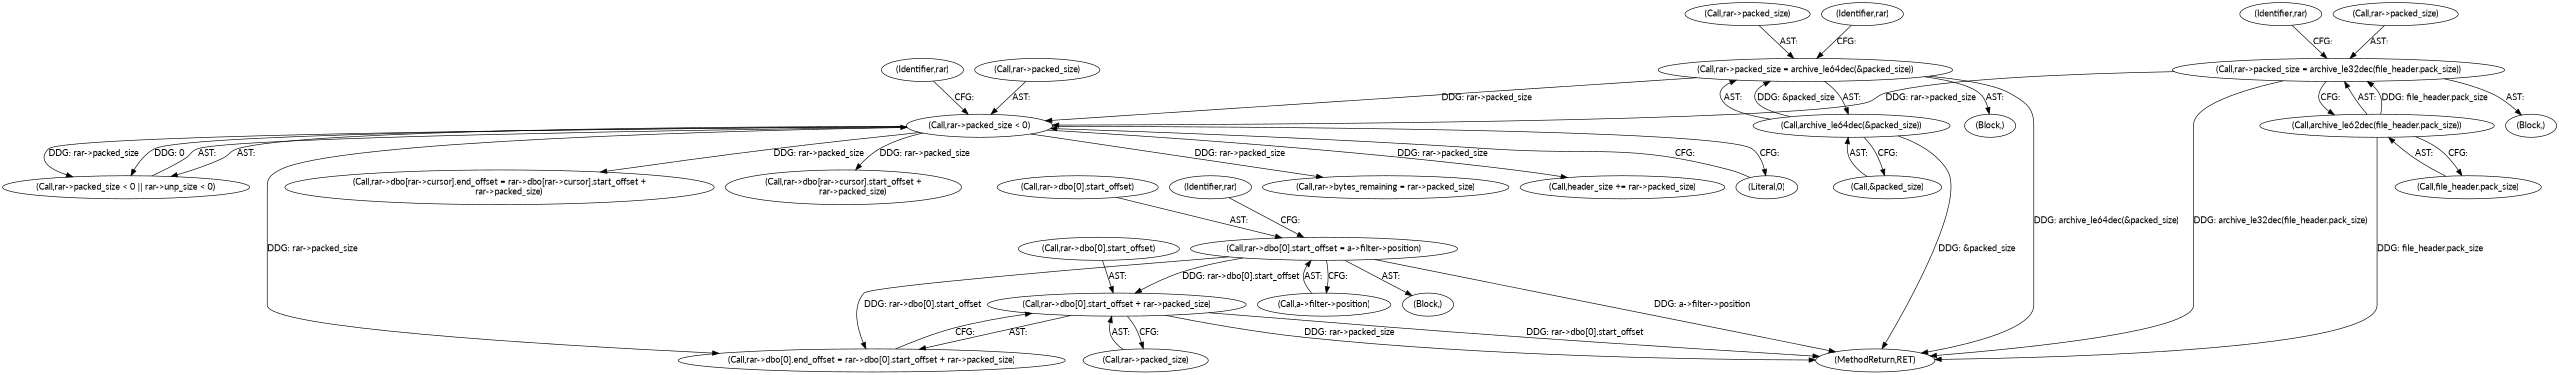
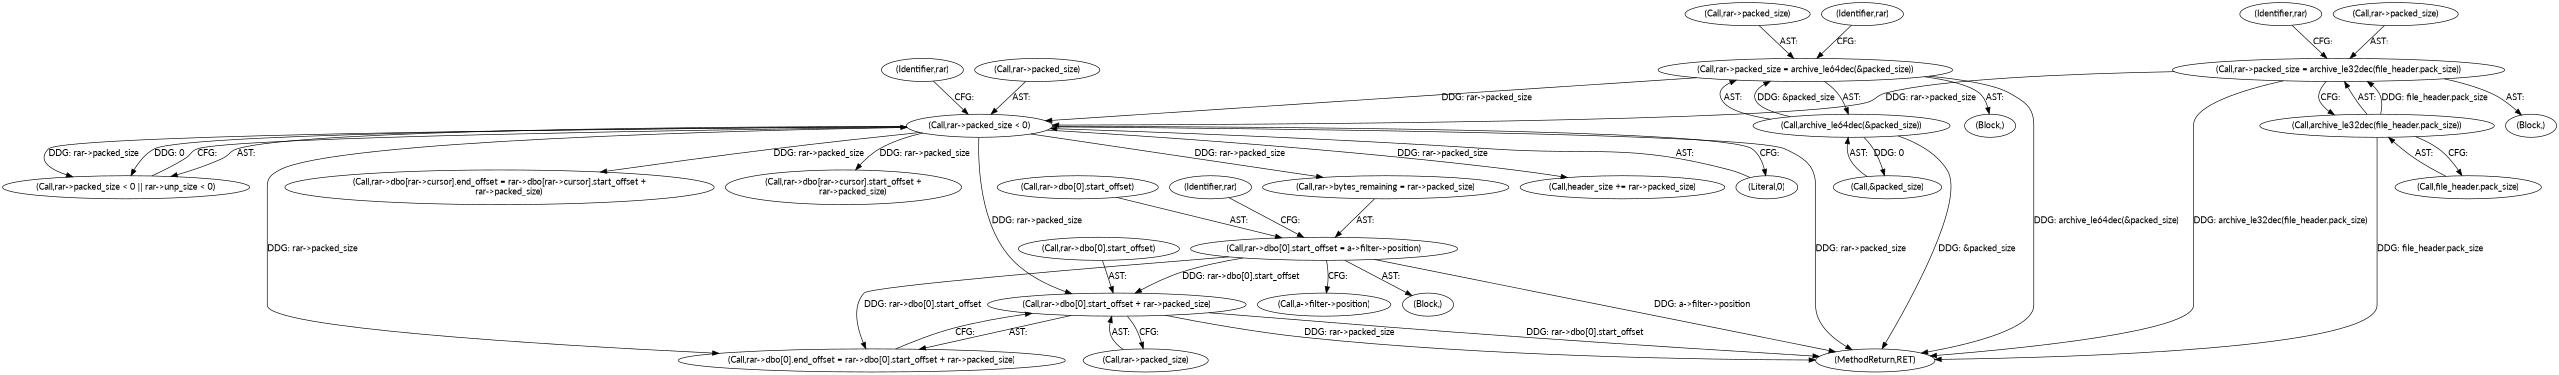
node "(Call,archive_le62dec(file_header.pack_size))": label "(Call,archive_le62dec(file_header.pack_size))" -> "(Call,archive_le32dec(file_header.pack_size))"
edge "(Call,rar->packed_size < 0)" -> "(MethodReturn,RET)": added, label "DDG: rar->packed_size"
edge "(Call,rar->packed_size < 0 || rar->unp_size < 0)" -> "(Call,rar->packed_size < 0)": label "AST: " -> "CFG: "
edge "(Literal,0)" -> "(Call,rar->packed_size < 0)": label "CFG: " -> "AST: "
edge "(Call,archive_le64dec(&packed_size))" -> "(Call,&packed_size)": label "CFG: " -> "DDG: 0"
edge "(Call,rar->packed_size < 0)" -> "(Call,rar->dbo[0].start_offset + rar->packed_size)": added, label "DDG: rar->packed_size"
edge "(Call,a->filter->position)" -> "(Call,rar->dbo[0].start_offset = a->filter->position)": now "(Call,rar->bytes_remaining = rar->packed_size)" -> "(Call,rar->dbo[0].start_offset = a->filter->position)"
